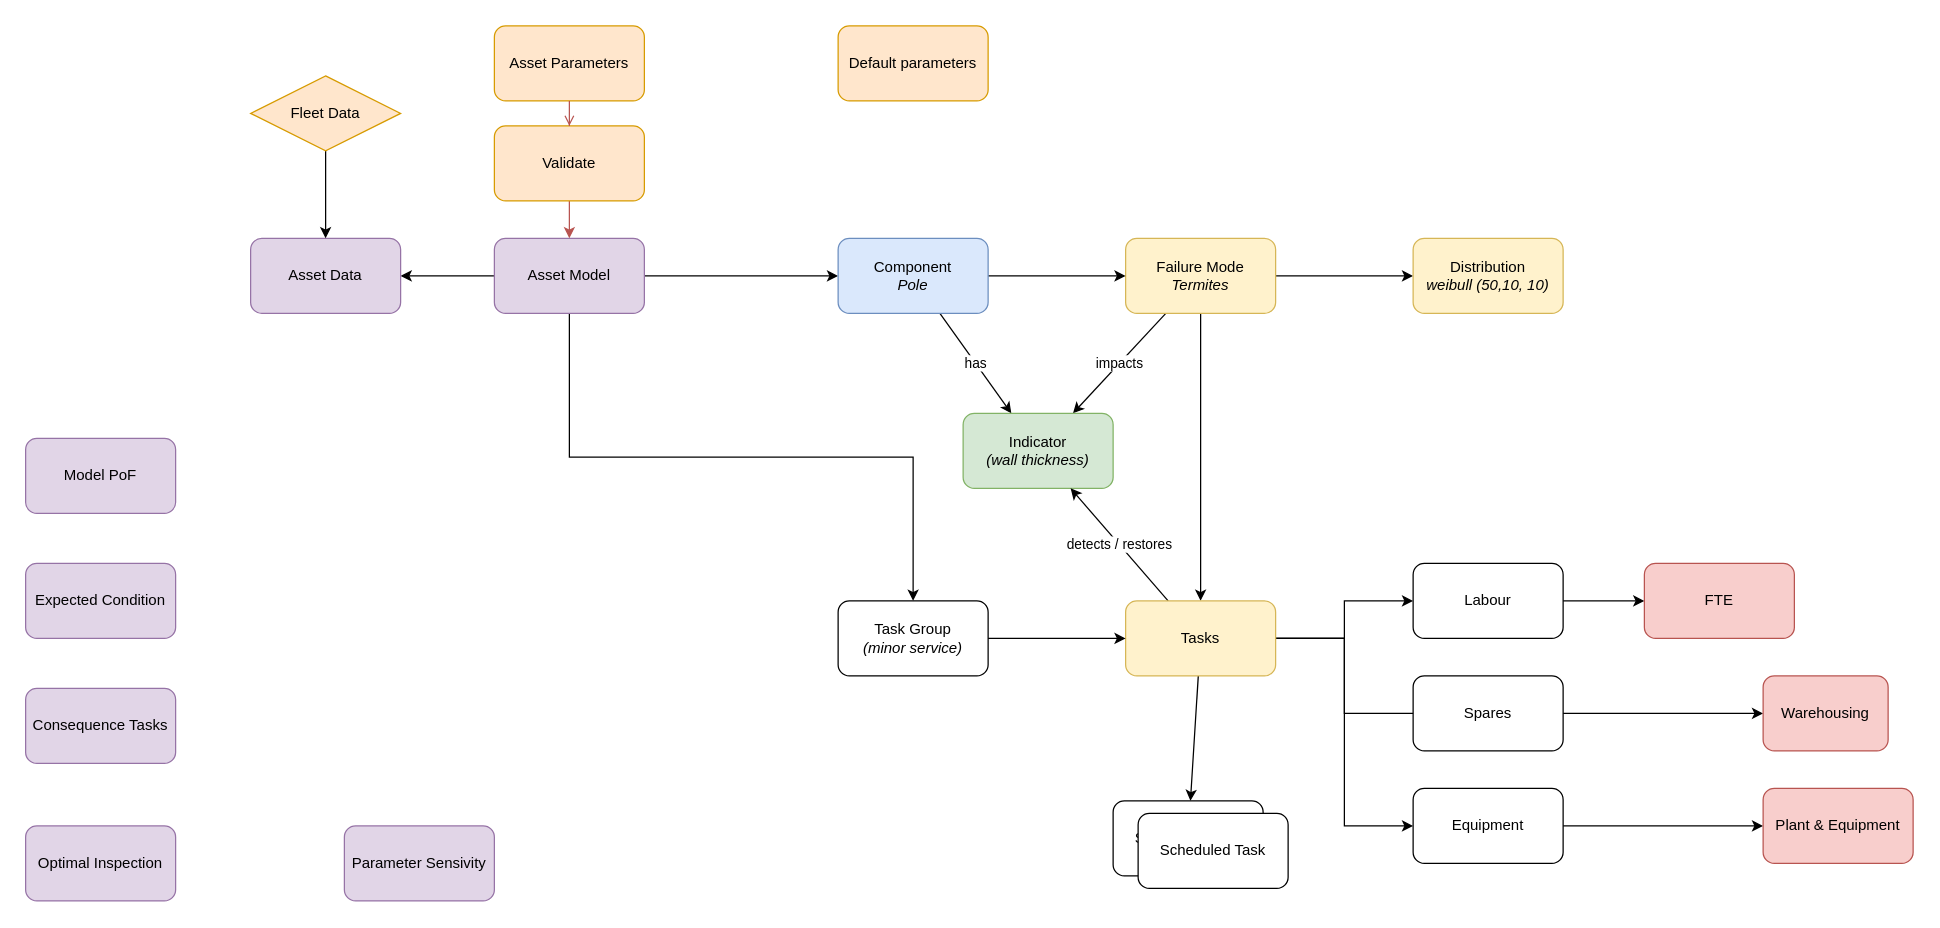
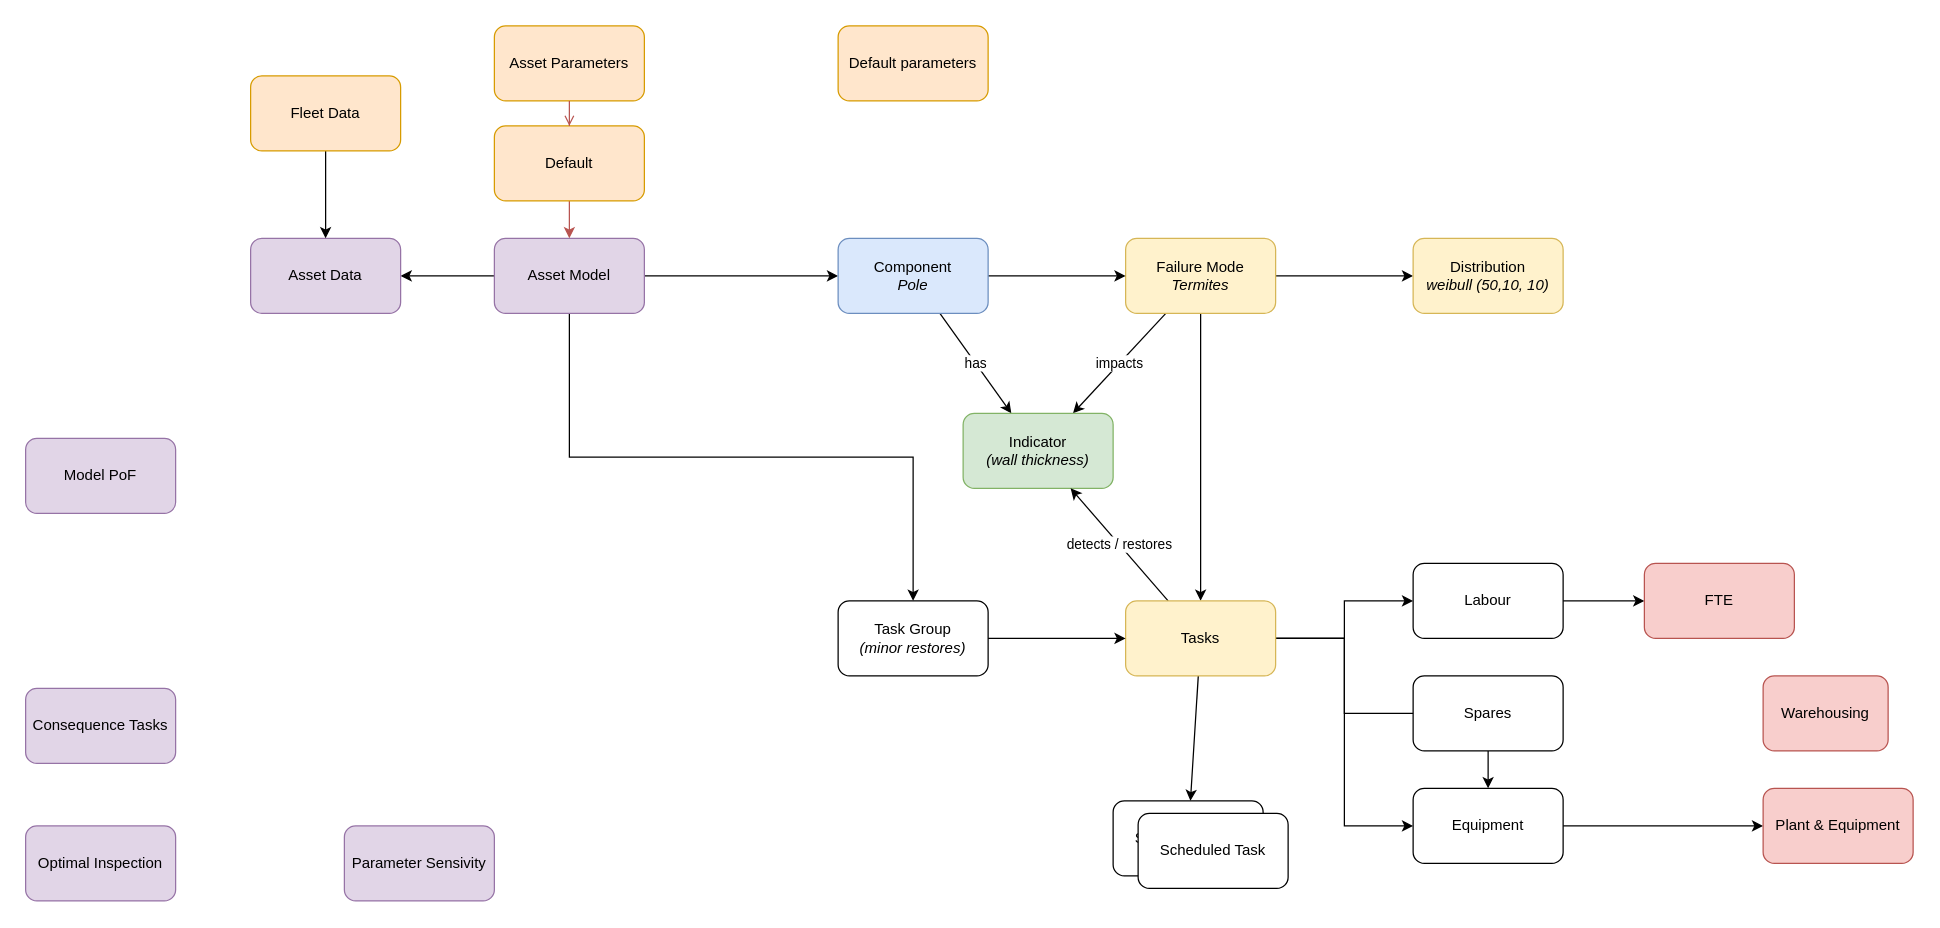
node "Fleet Data": shape diamond -> rounded rectangle
node "Validate": label "Validate" -> "Default"
node "Expected Condition": removed
node "Task Group (minor service)": label "Task Group (minor service)" -> "Task Group (minor restores)"
edge "Spares" -> "Warehousing": now "Spares" -> "Equipment"
